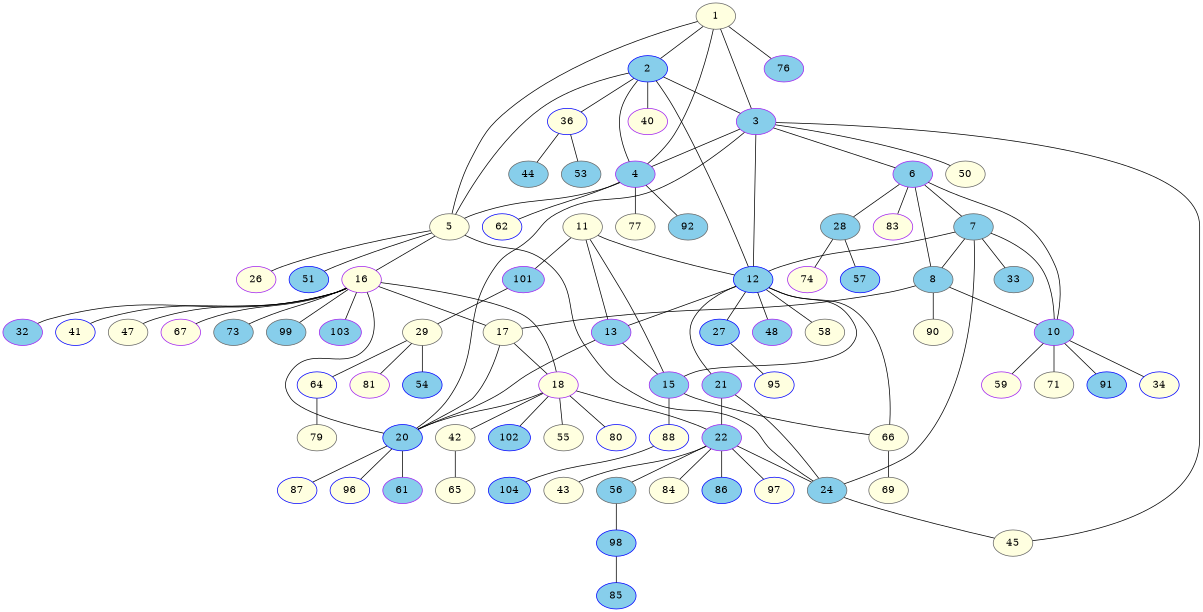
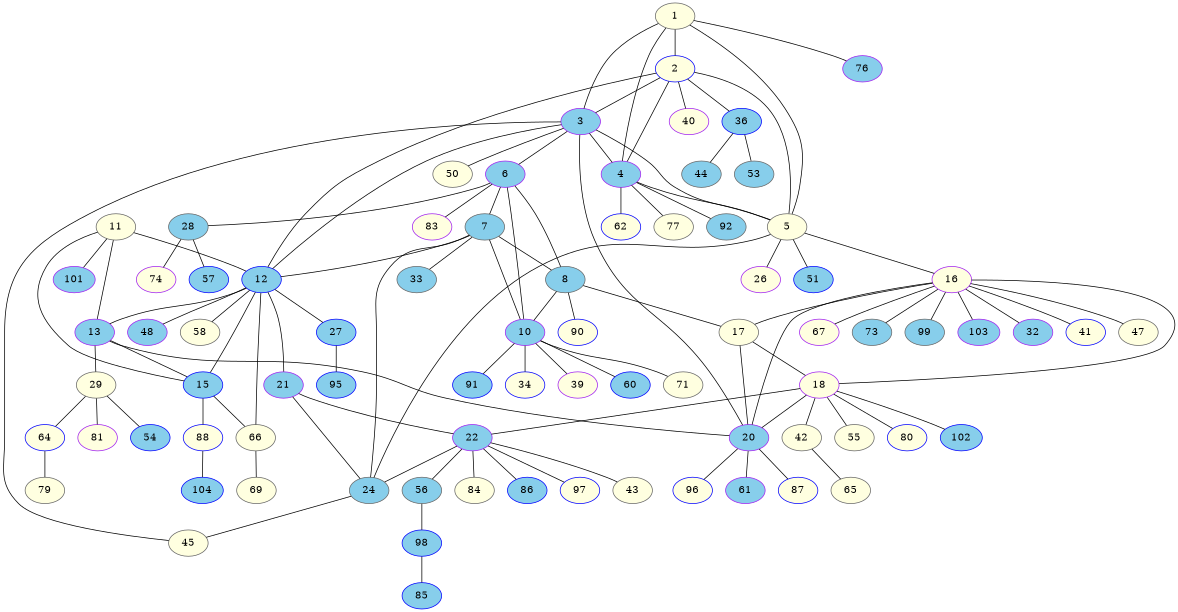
node "2": fillcolor skyblue -> lightyellow
node "36": fillcolor lightyellow -> skyblue
edge "3" -- "5": added
edge "101" -- "29": now "13" -- "29"
node "90": color gray40 -> blue
node "60": added
node "15": color purple -> blue
node "95": fillcolor lightyellow -> skyblue
node "59": label "59" -> "39"
node "20": color blue -> purple
